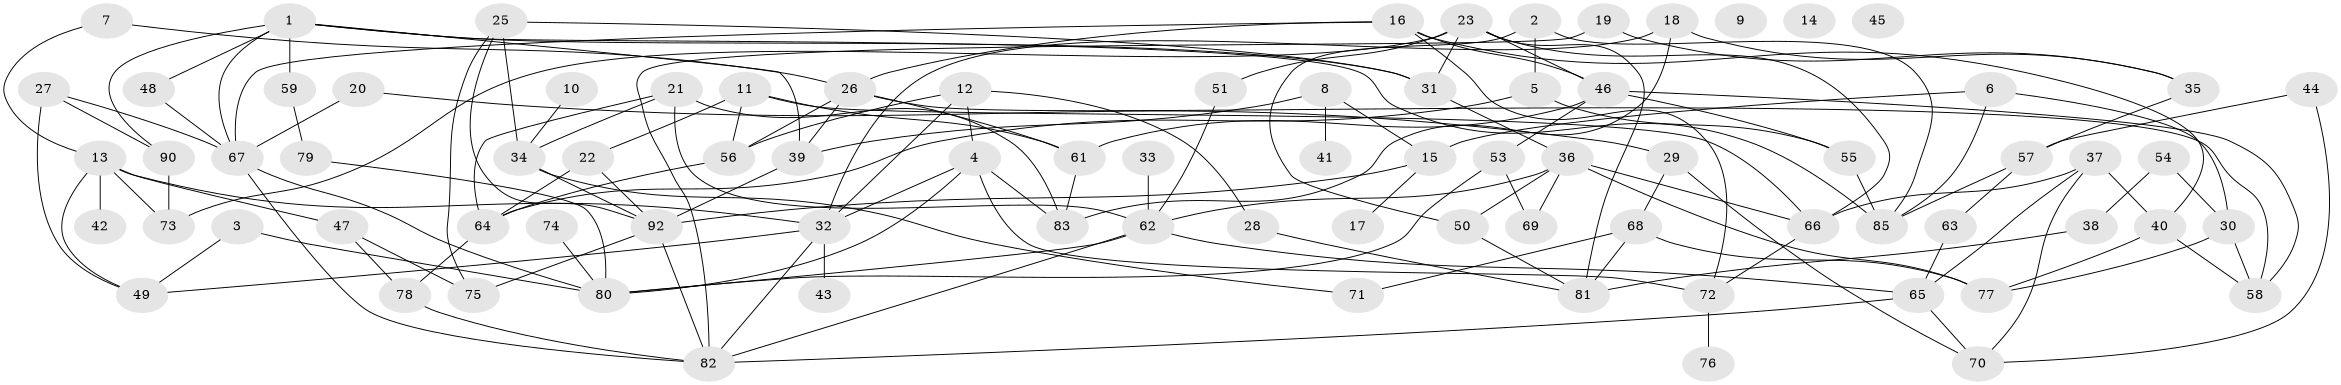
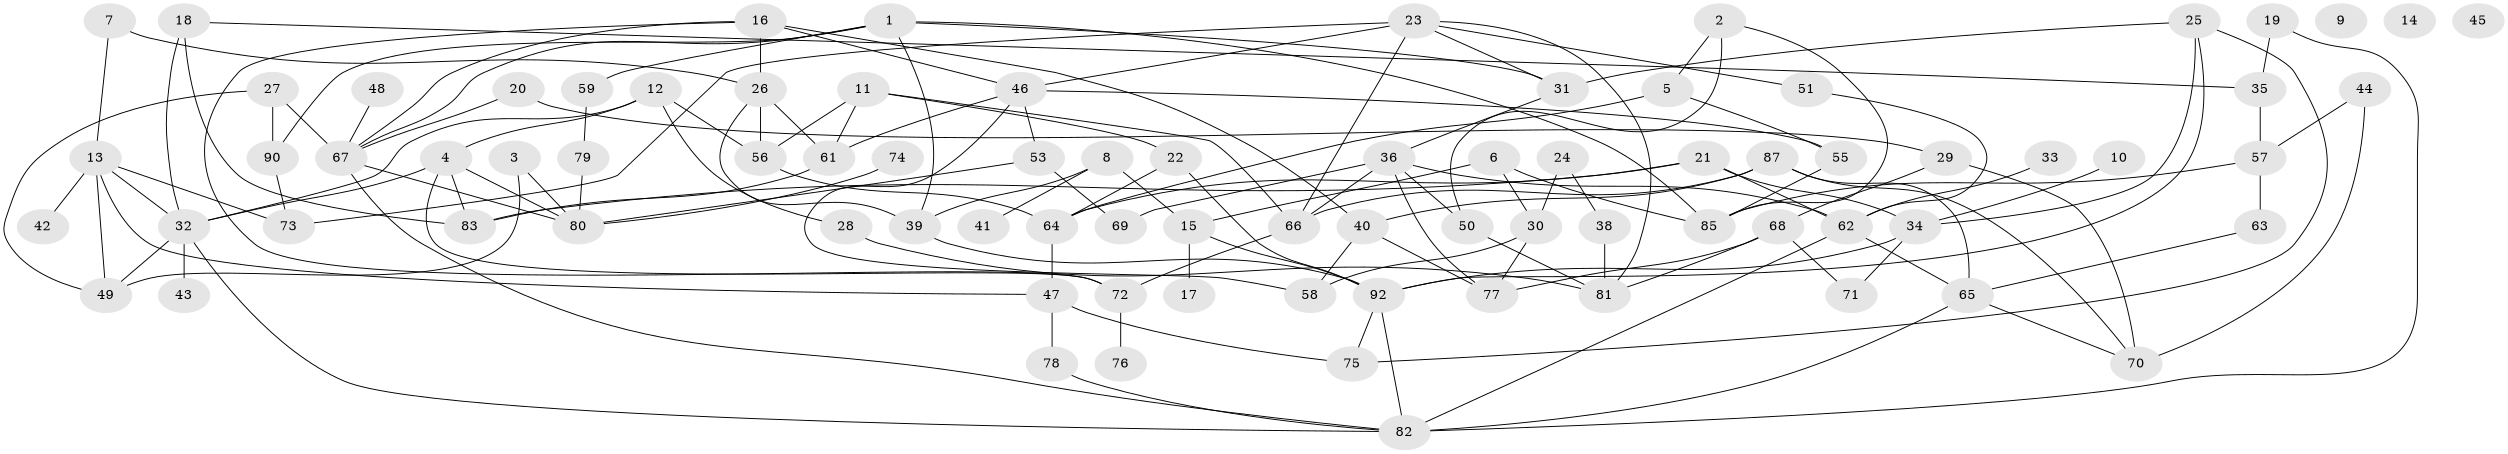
edge "1" -- "48": removed
edge "26" -- "58": removed
node "37": label "37" -> "87"
node "54": label "54" -> "24"
edge "64" -- "78": now "64" -- "47"
edge "62" -- "80": removed
